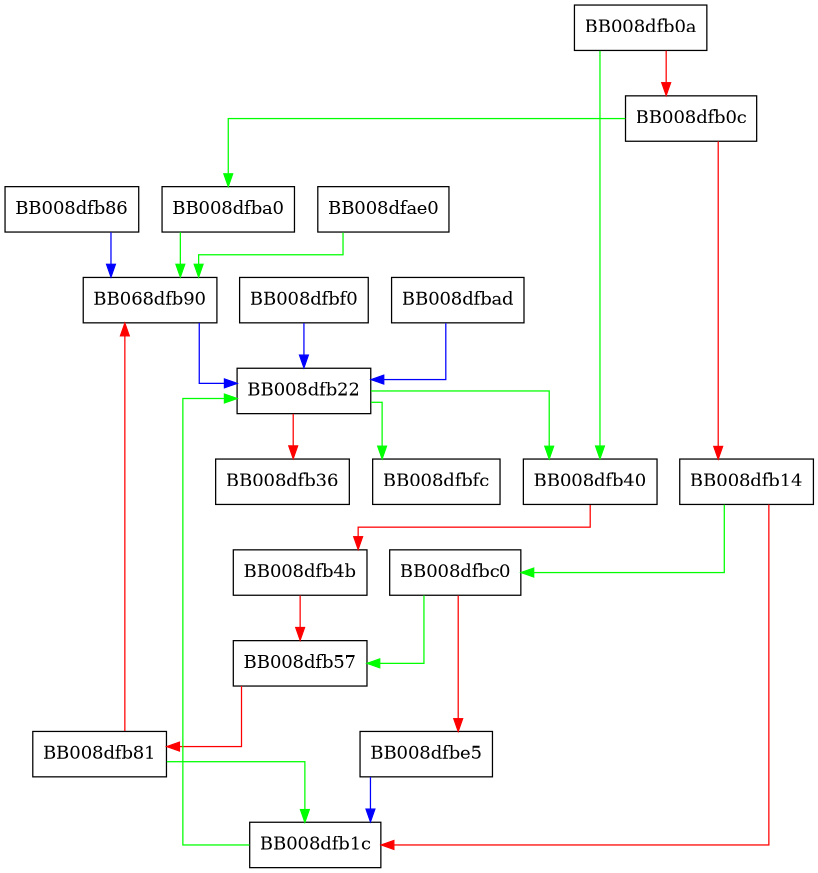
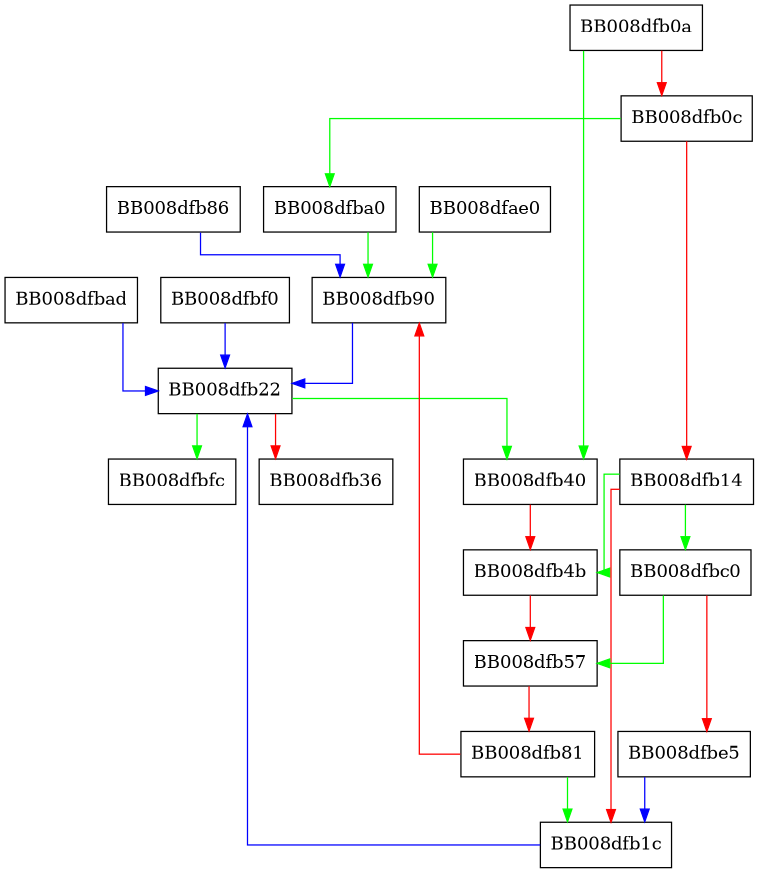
node "BB068dfb90": label "BB068dfb90" -> "BB008dfb90"
edge "BB008dfb14" -> "BB008dfb4b": added
edge "BB008dfb1c" -> "BB008dfb22": color green -> blue
